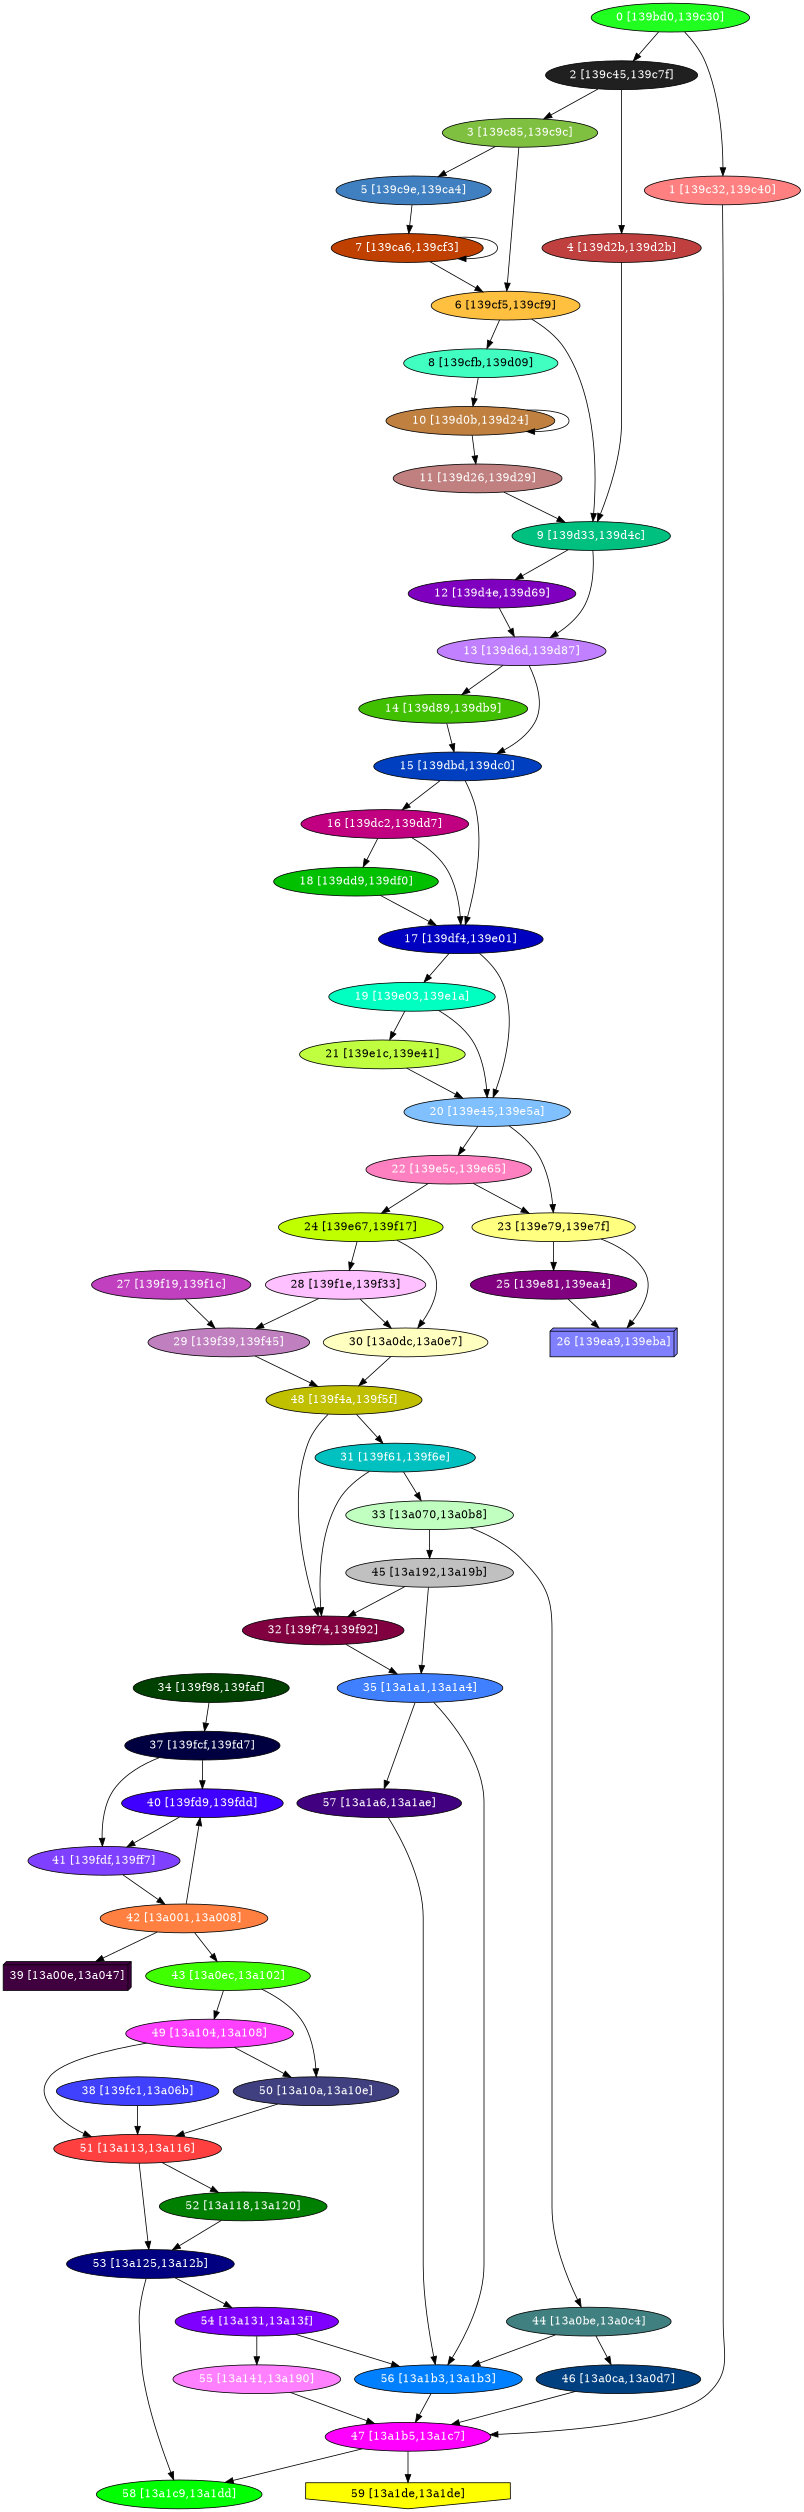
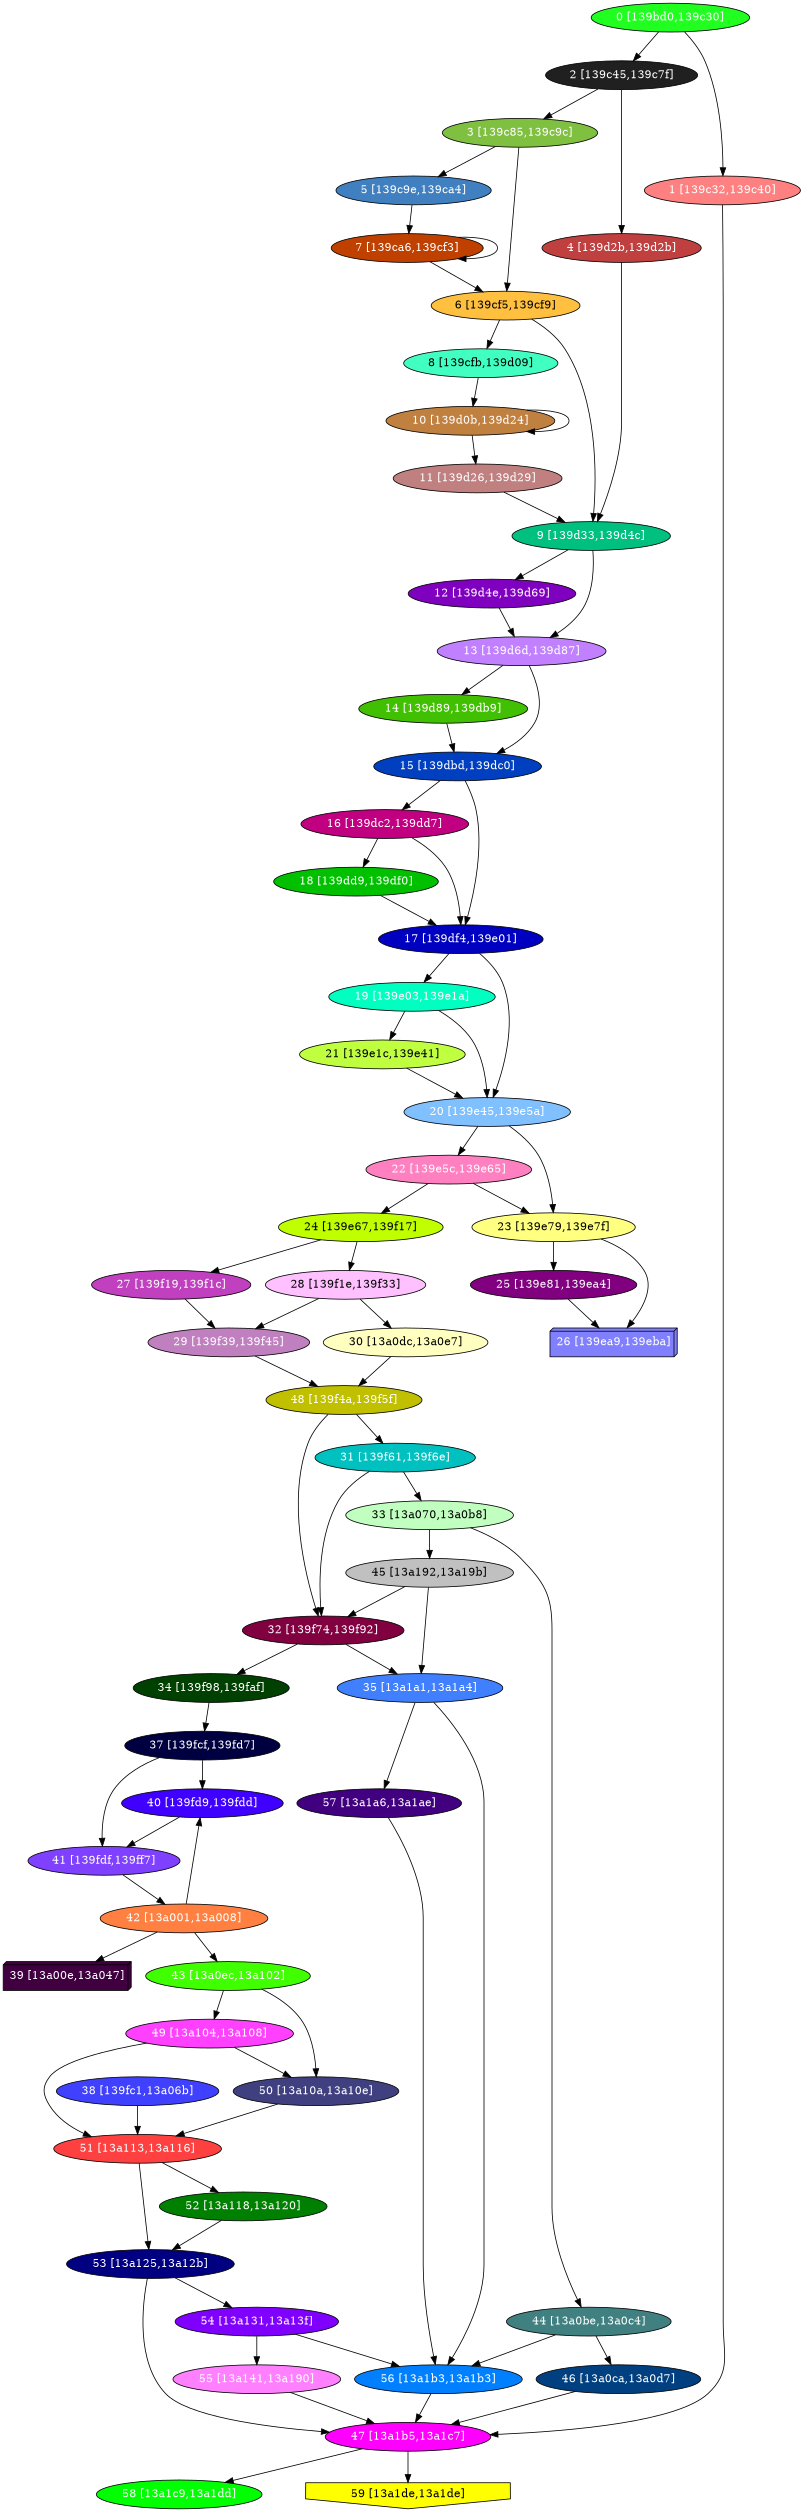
edge "24 [139e67,139f17]" -> "30 [13a0dc,13a0e7]": now "24 [139e67,139f17]" -> "27 [139f19,139f1c]"
edge "32 [139f74,139f92]" -> "34 [139f98,139faf]": added
edge "53 [13a125,13a12b]" -> "58 [13a1c9,13a1dd]": now "53 [13a125,13a12b]" -> "47 [13a1b5,13a1c7]"
